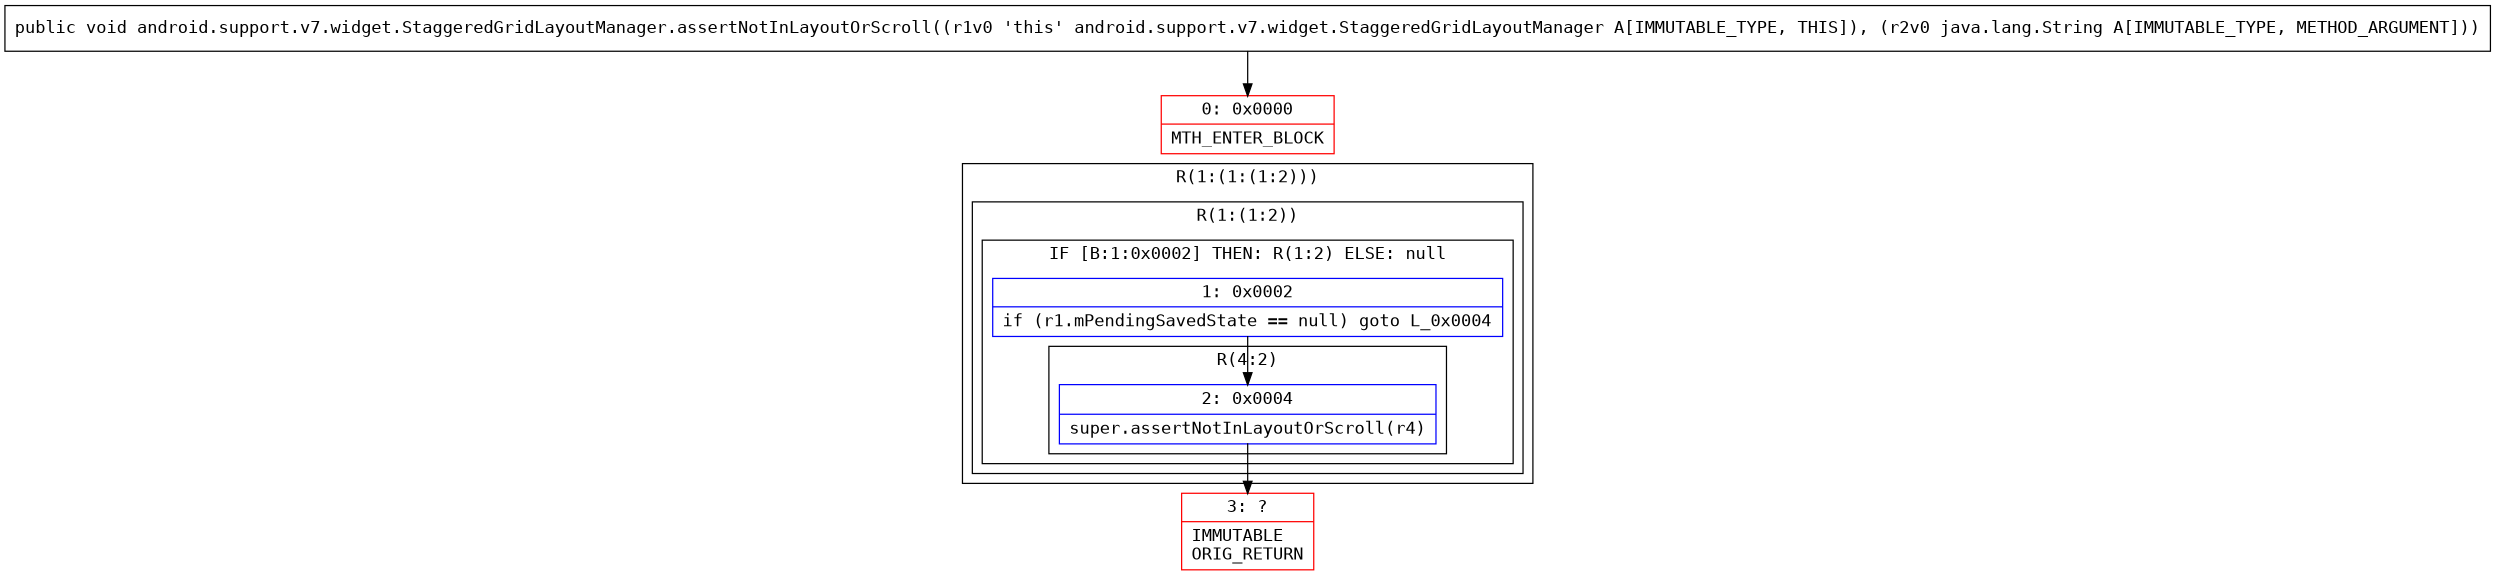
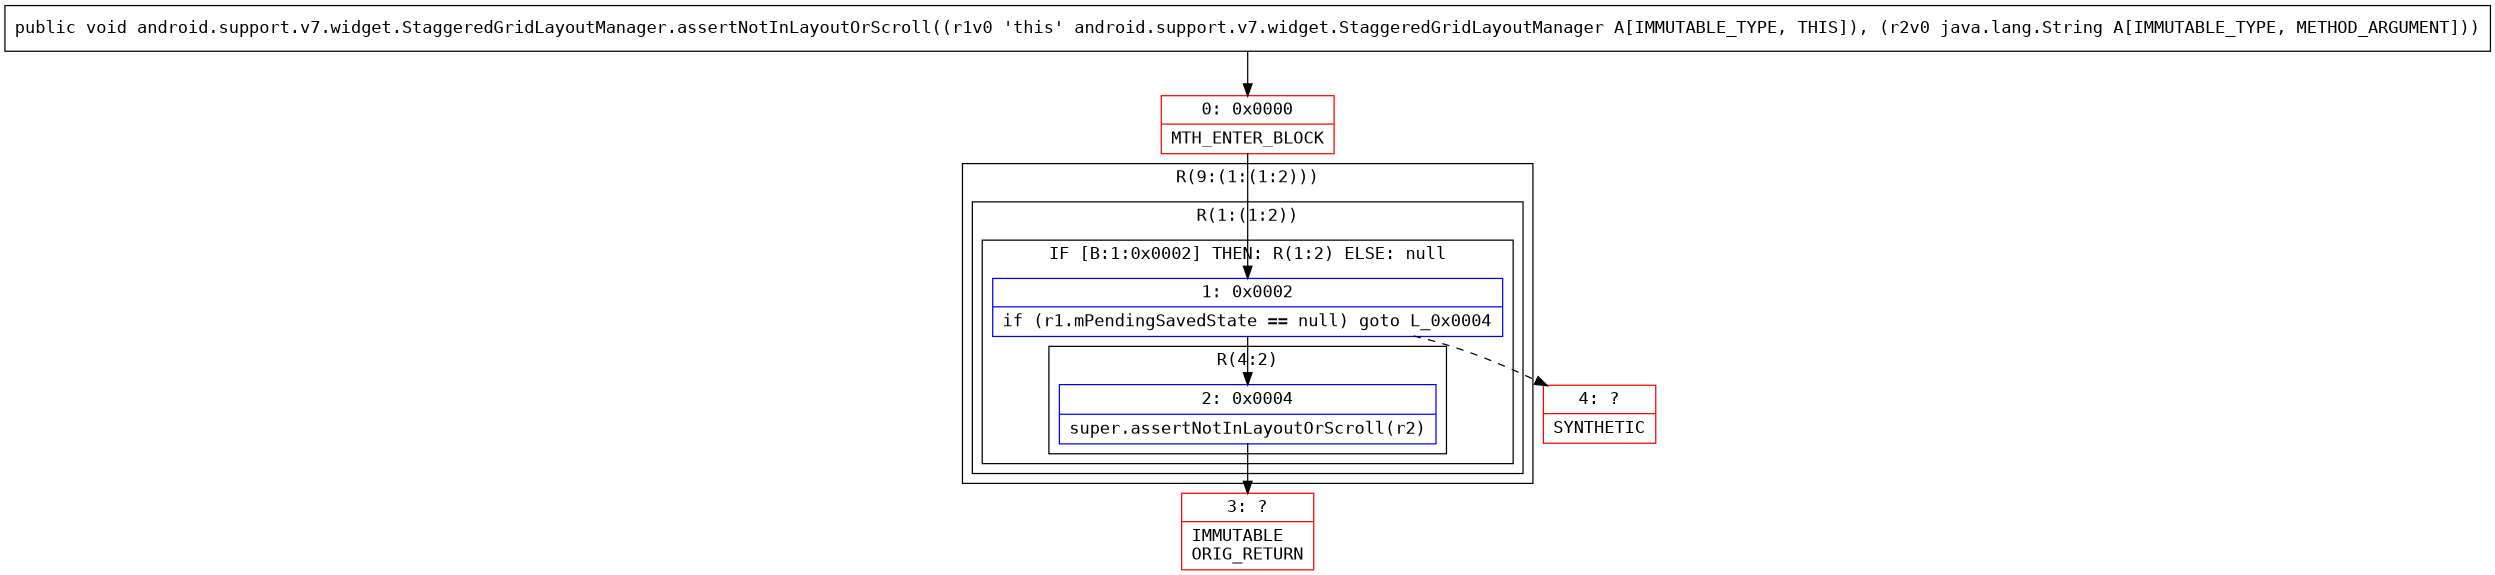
cluster "R(1:(1:(1:2)))": label "R(1:(1:(1:2)))" -> "R(9:(1:(1:2)))"
edge "0: 0x0000" -> "1: 0x0002": added
node "4: ?": added
node "2: 0x0004": text "super.assertNotInLayoutOrScroll(r4)" -> "super.assertNotInLayoutOrScroll(r2)"
